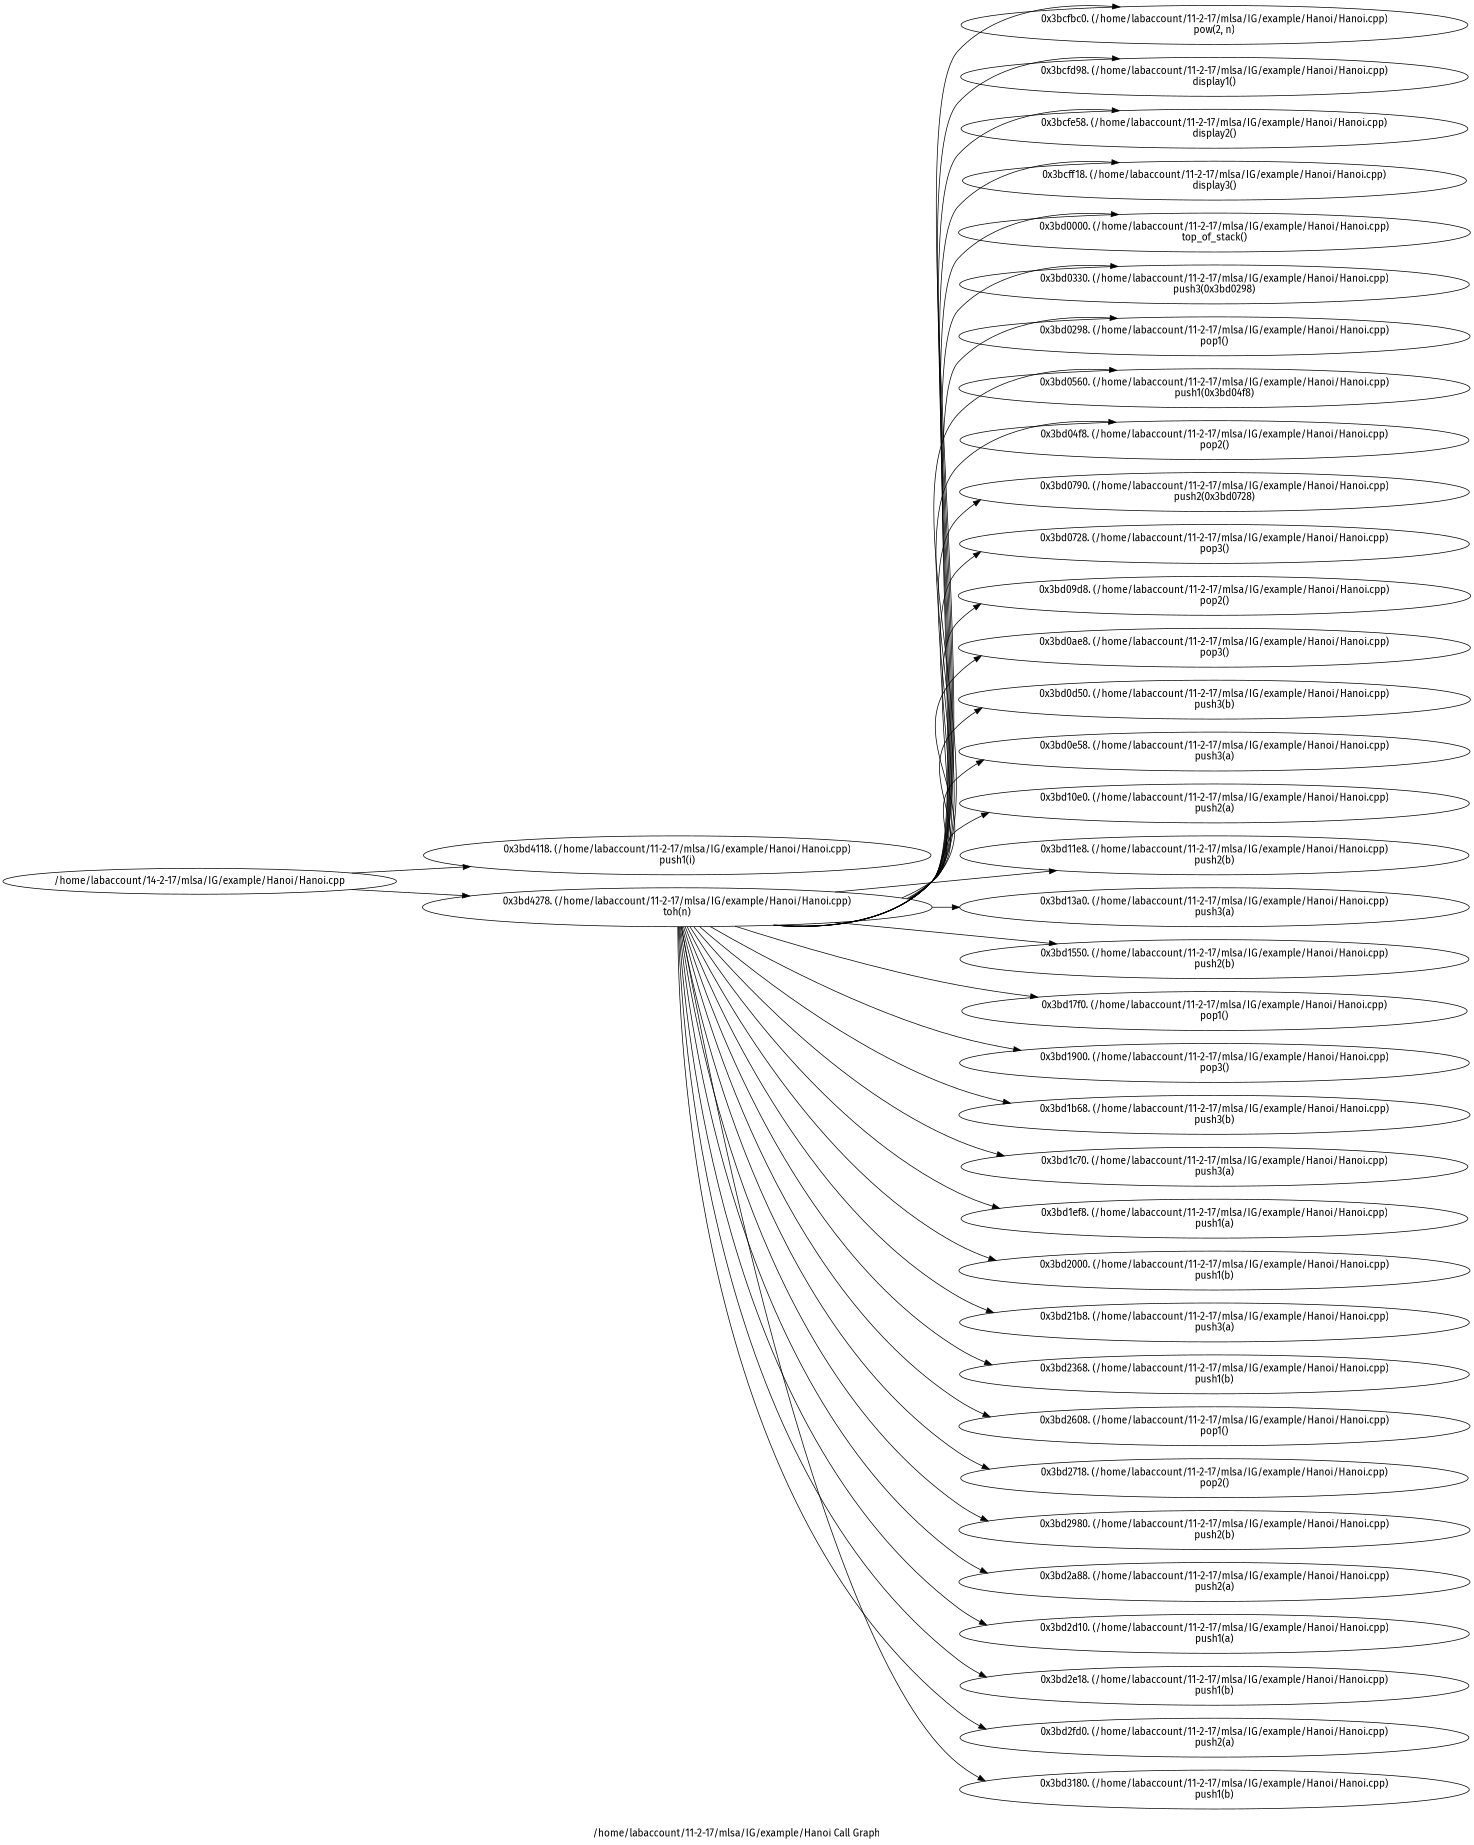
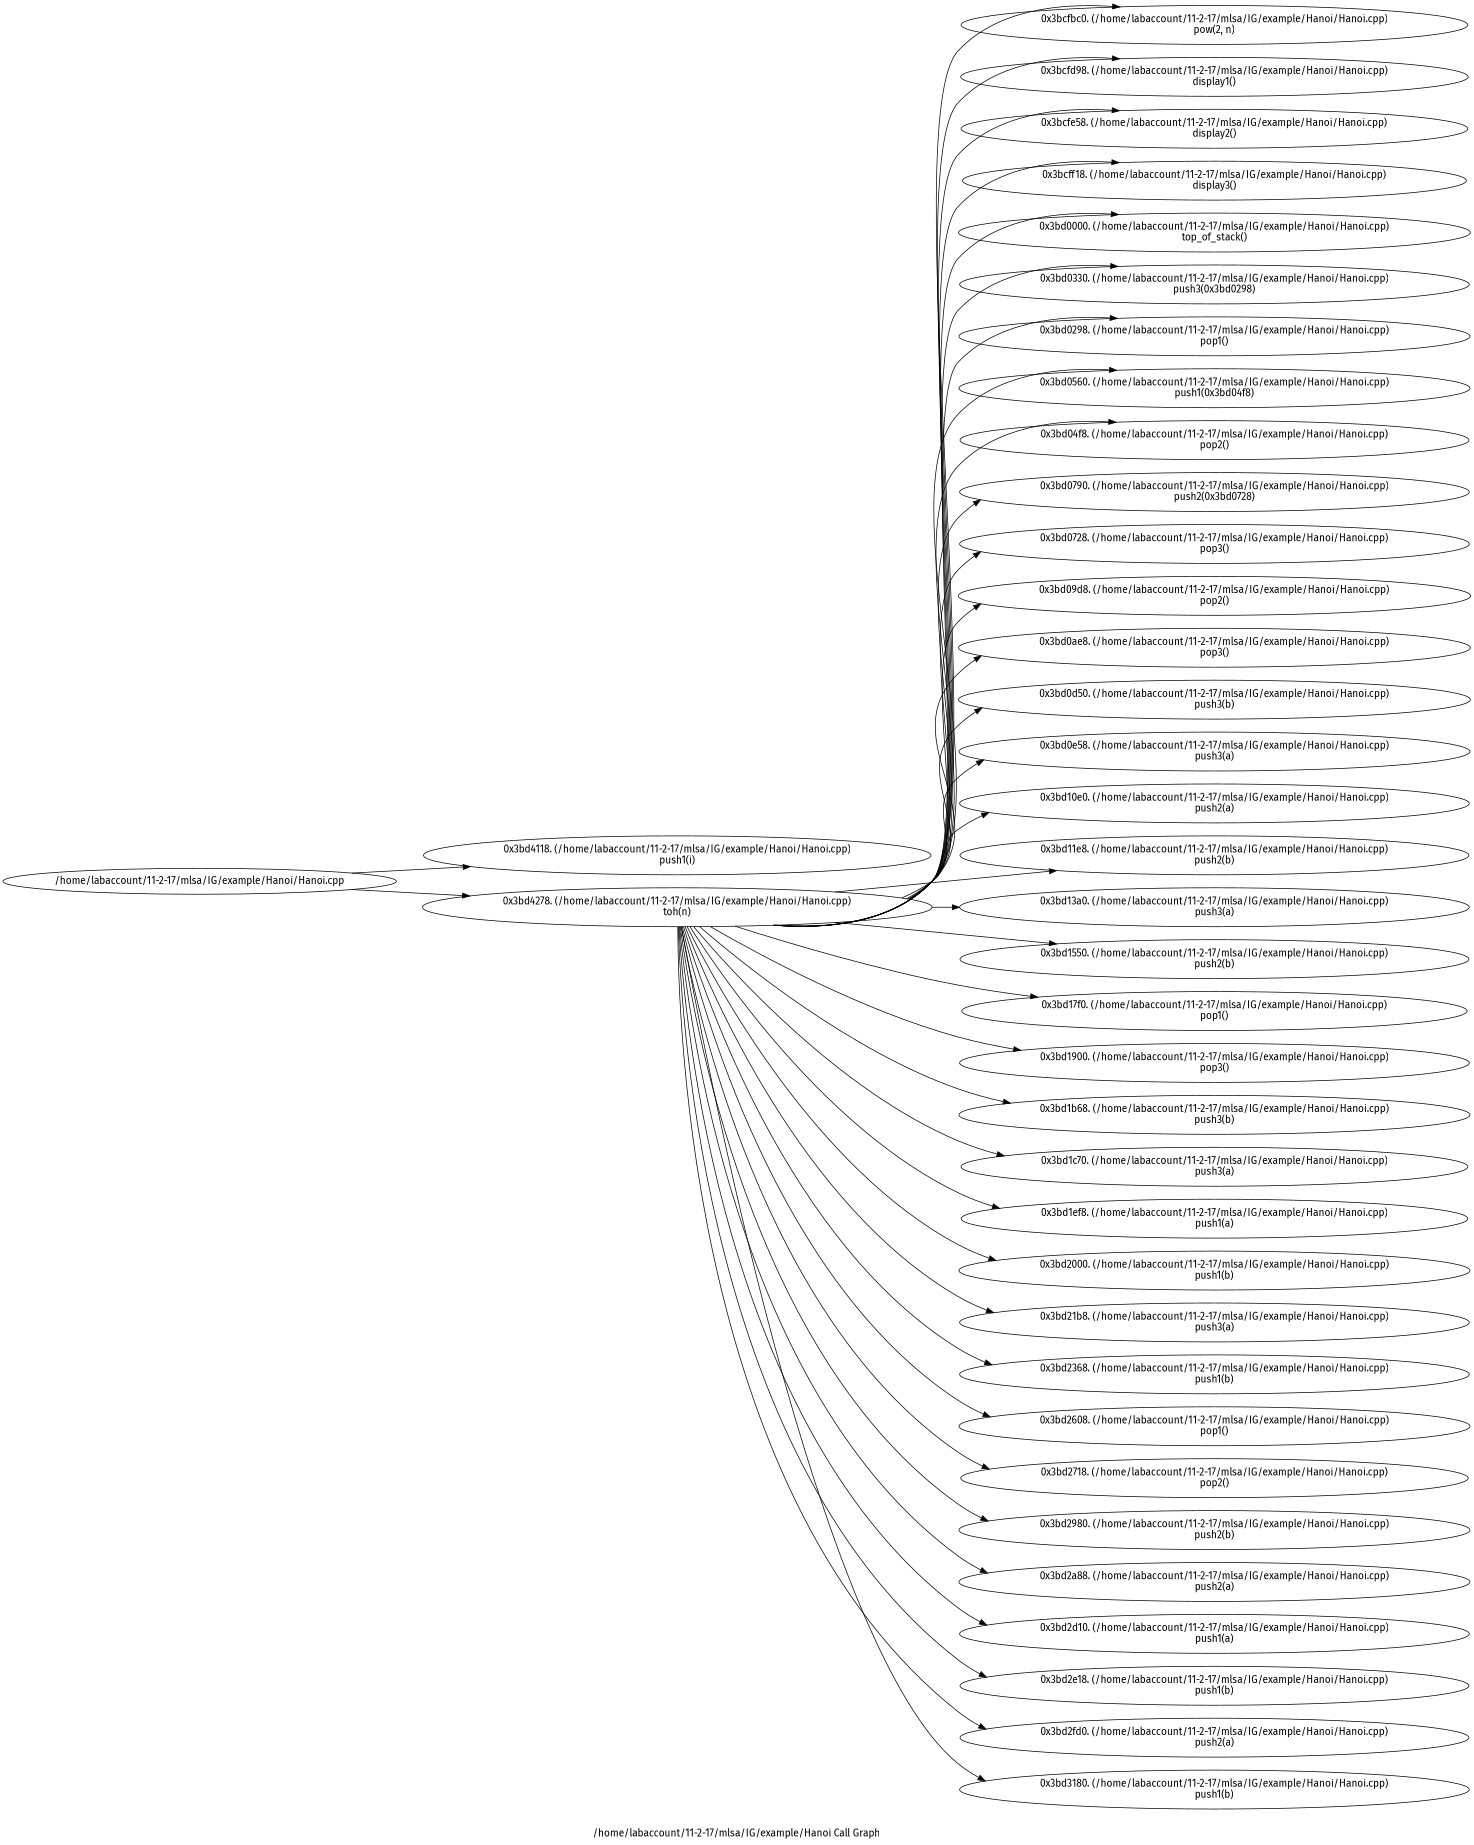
node "/home/labaccount/14-2-17/mlsa/IG/example/Hanoi/Hanoi.cpp": label "/home/labaccount/14-2-17/mlsa/IG/example/Hanoi/Hanoi.cpp" -> "/home/labaccount/11-2-17/mlsa/IG/example/Hanoi/Hanoi.cpp"
